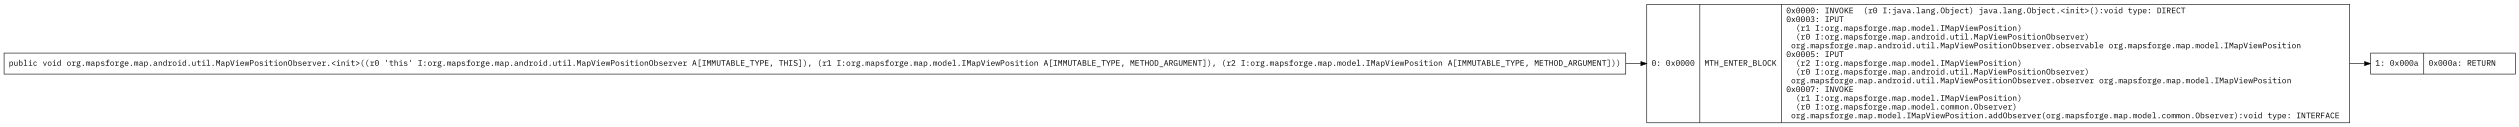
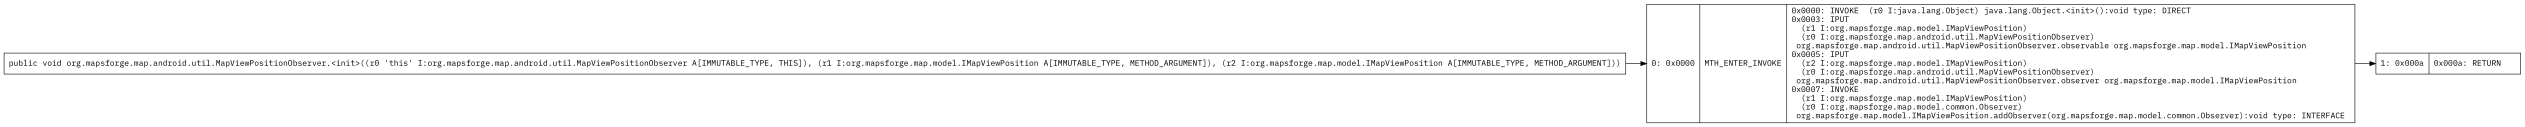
node "0: 0x0000": text "MTH_ENTER_BLOCK" -> "MTH_ENTER_INVOKE"
